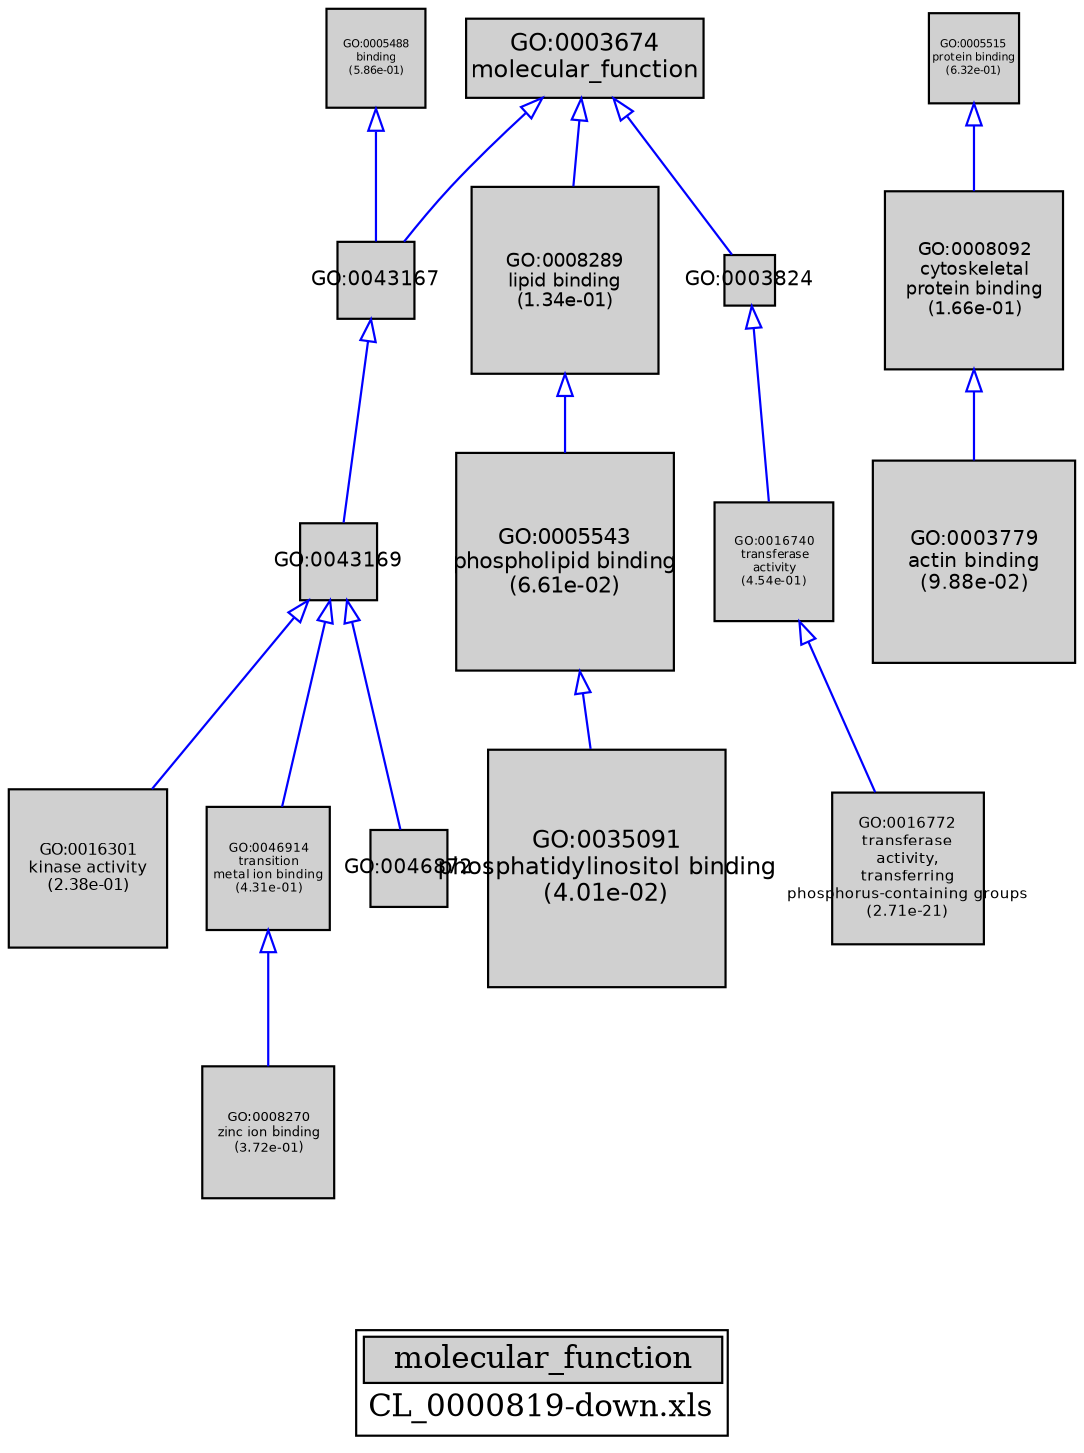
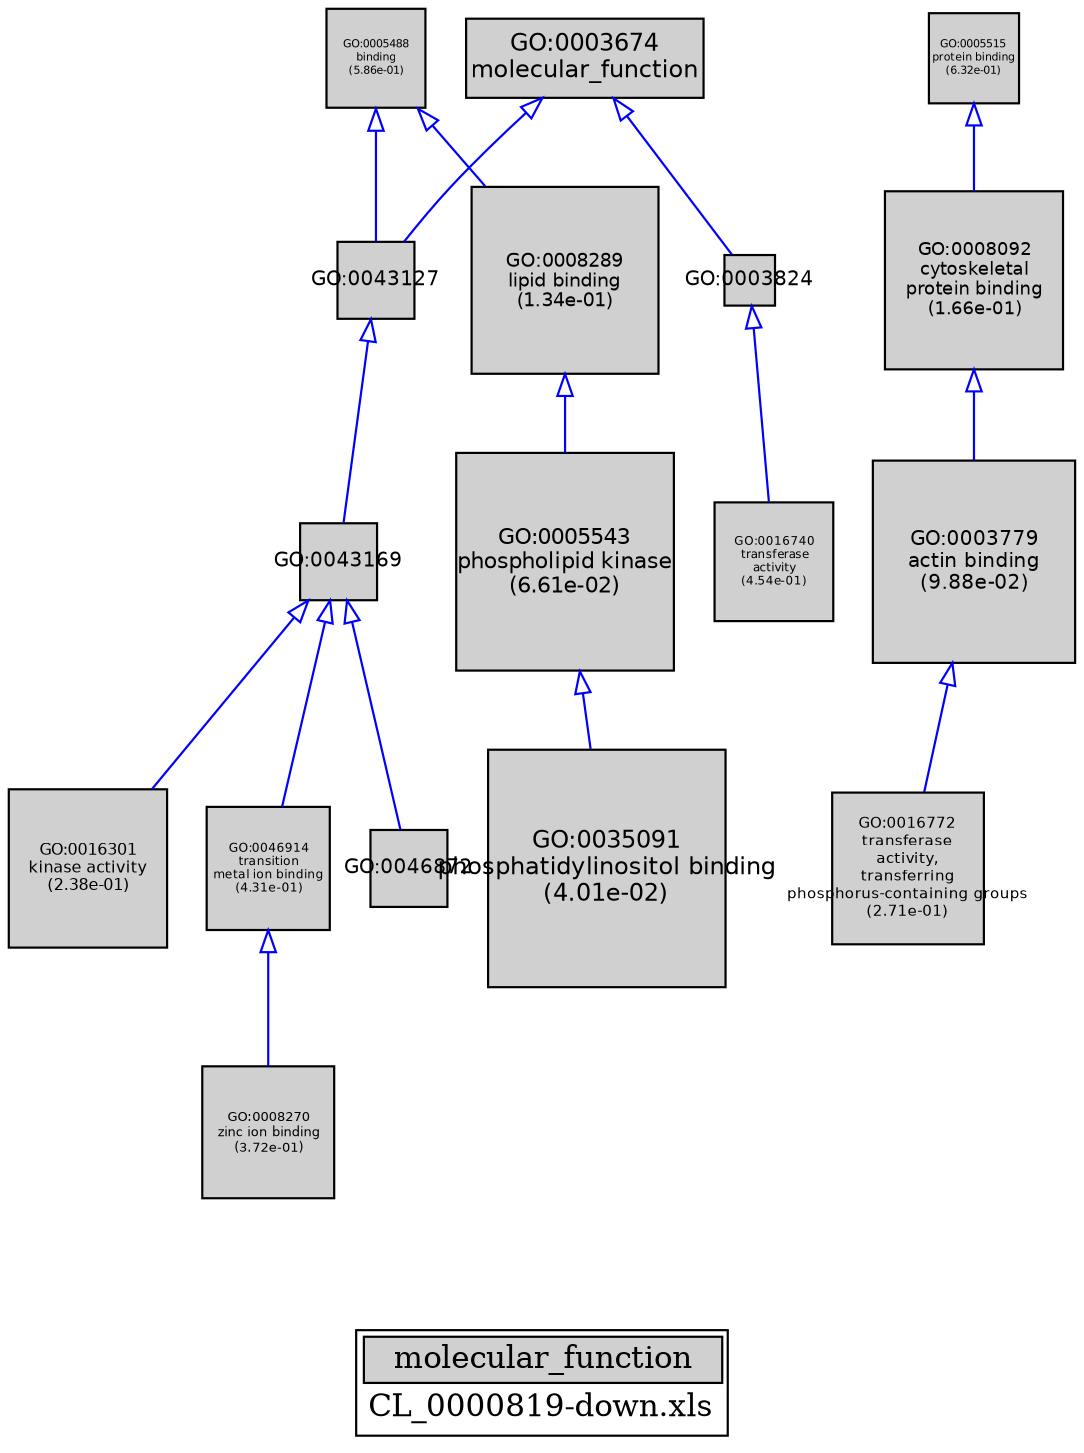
edge "GO:0008289" -> "GO:0003674": now "GO:0008289" -> "GO:0005488"
node "GO:0043167": label "GO:0043167" -> "GO:0043127"
node "GO:0005543": text "phospholipid binding" -> "phospholipid kinase"
edge "GO:0016772" -> "GO:0016740": now "GO:0016772" -> "GO:0003779"
node "GO:0016772": text "(2.71e-21)" -> "(2.71e-01)"
